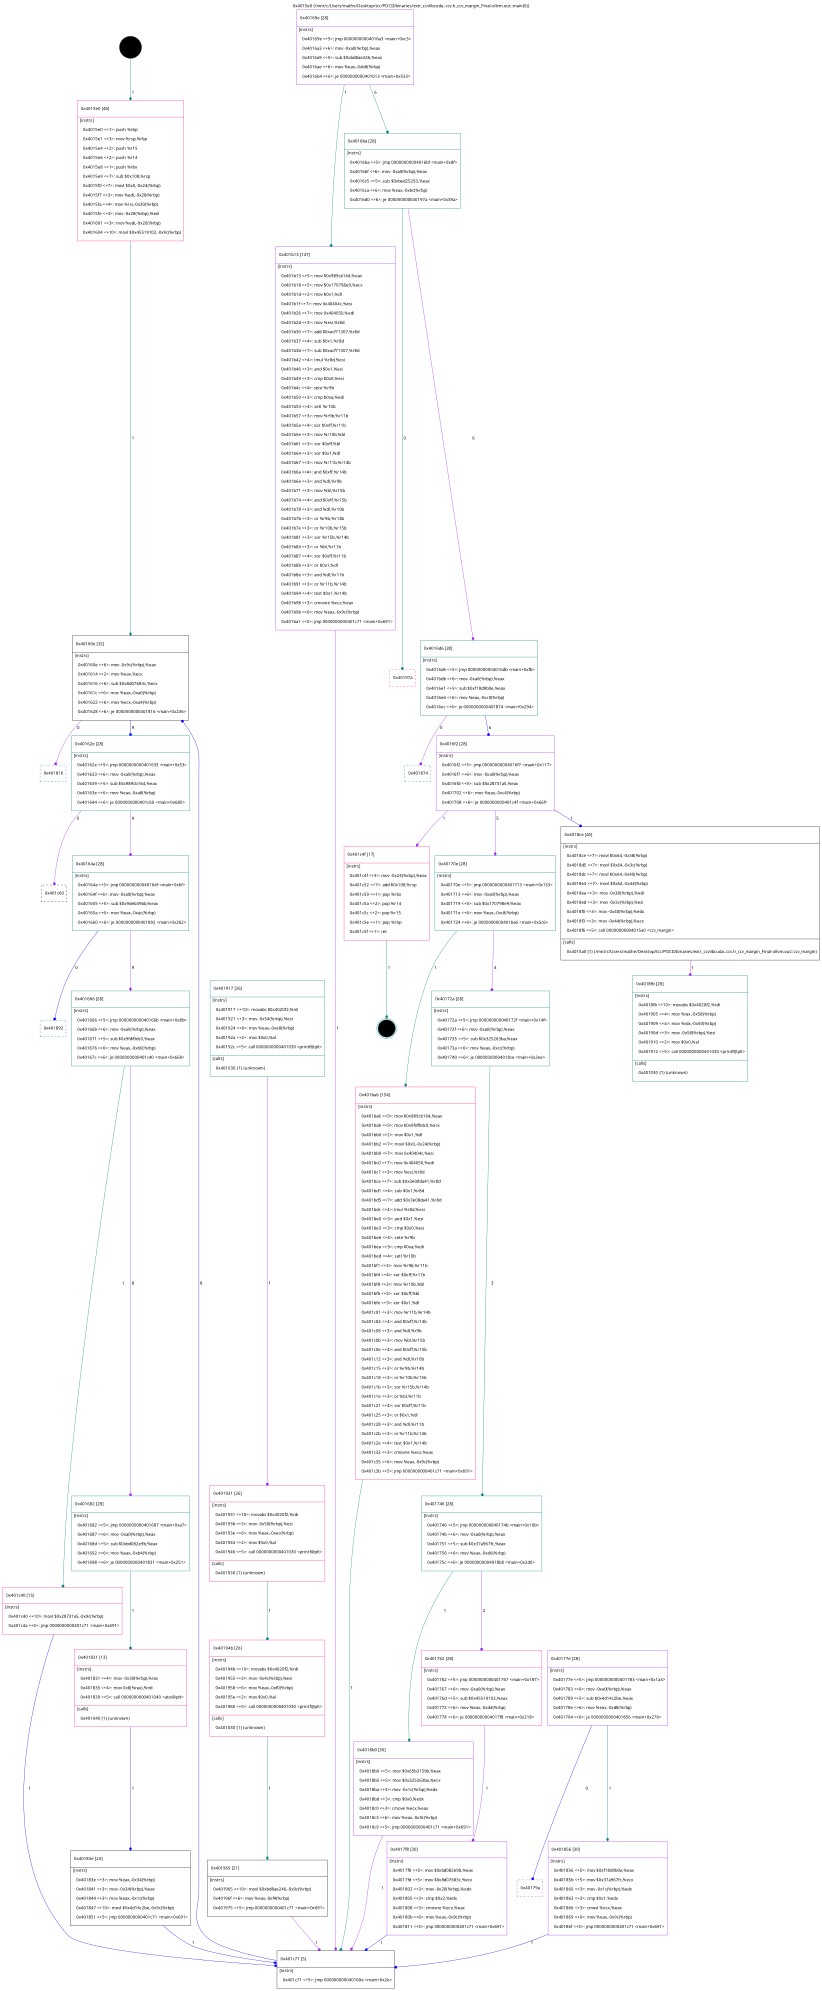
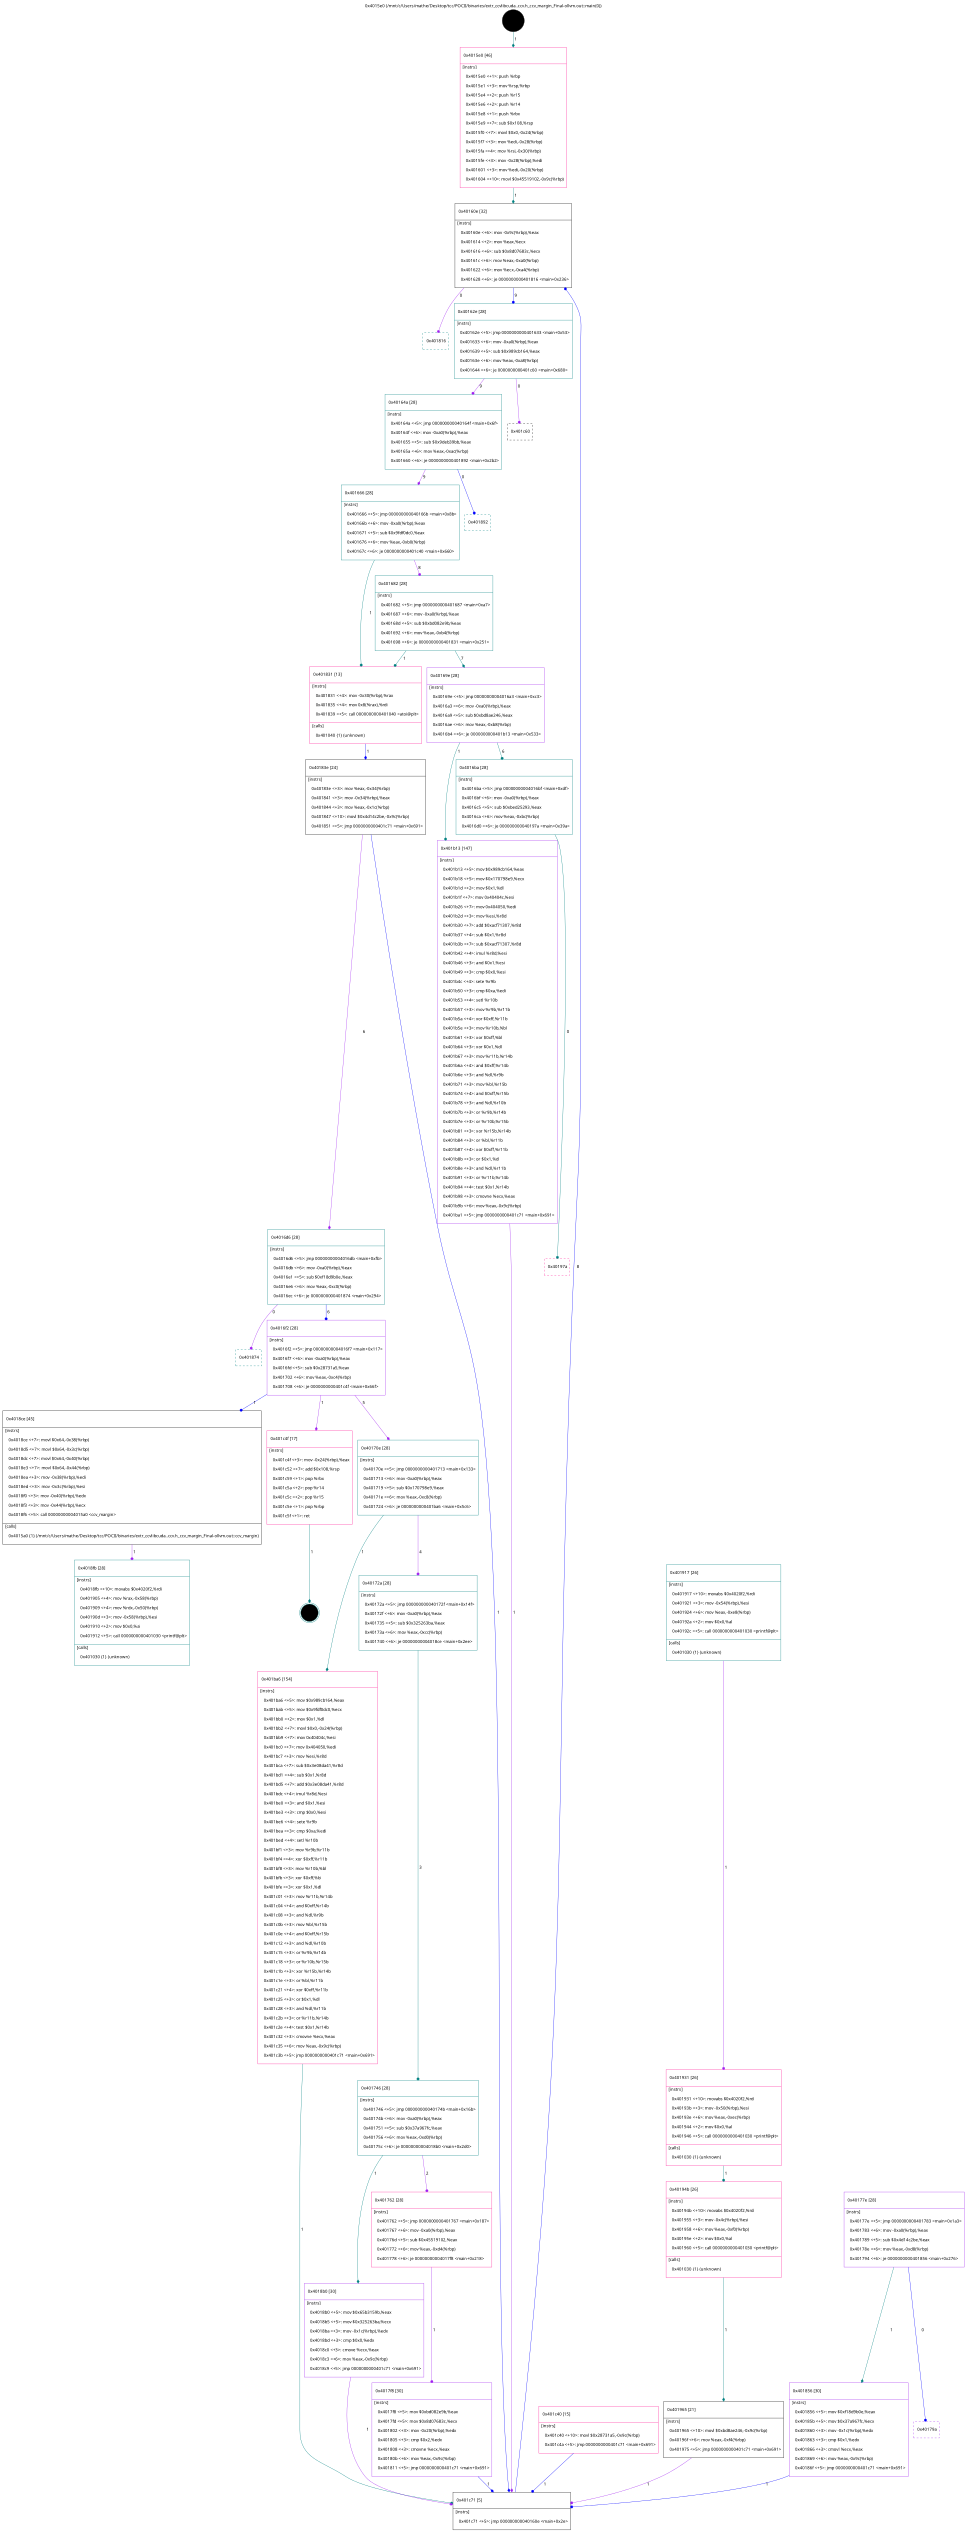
edge "0x4016ba [28]" -> "0x4016d6 [28]": now "0x40183e [24]" -> "0x4016d6 [28]"
edge "0x401682 [28]" -> "0x40169e [28]": added, label "7"
edge "0x401666 [28]" -> "0x401c40 [15]": now "0x401666 [28]" -> "0x401831 [13]"
